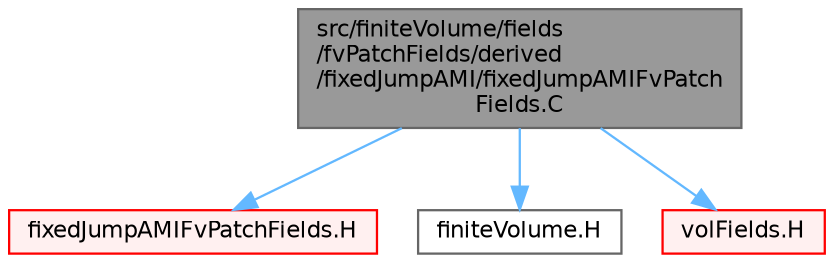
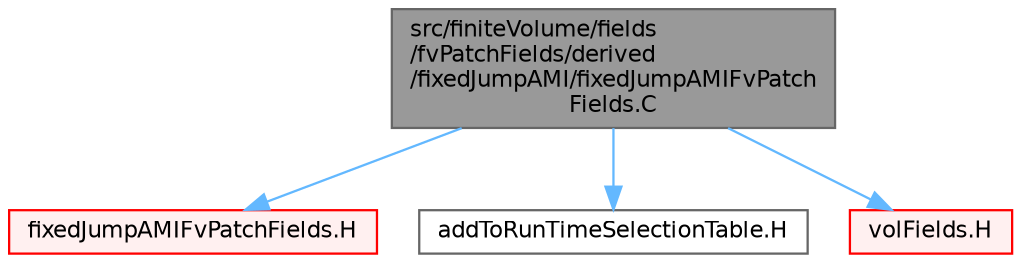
node "finiteVolume.H": label "finiteVolume.H" -> "addToRunTimeSelectionTable.H"
